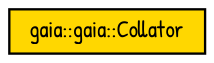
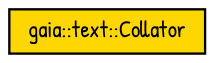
node "gaia::gaia::Collator": label "gaia::gaia::Collator" -> "gaia::text::Collator"
